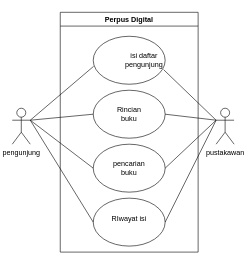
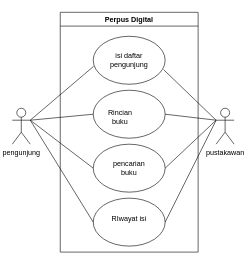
node "isi daftar pengunjung": moved (144, 60) -> (129, 60)
node "Rincian buku": moved (129, 114) -> (120, 117)
